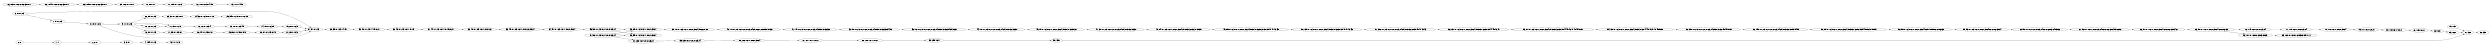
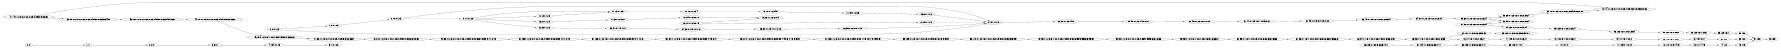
node "23, 31: 0 1 2 3 10 11": label "23, 31: 0 1 2 3 10 11" -> "23, 31: 0 1 1 3 10 11"
node "26, 35: 0 1 2 3 10 11 13": added
edge "40, 71: 0 1 2 3 16 17 20 21 23 24 25 26 27 28 29 30 31 32" -> "41, 74: 0 1 2 3 16 17 20 21 23 24 29 30 31 32 33": reversed
node "47, 83: 0 1 2 3 16 17 20 21 23 24 29 30 31 32 36 37": label "47, 83: 0 1 2 3 16 17 20 21 23 24 29 30 31 32 36 37" -> "47, 83: 0 1 2 3 16 17 20 21 29 24 29 30 31 32 36 37"
edge "19, 26: 0 1 2 3 6 7 8 9" -> "20, 27: 0 1 2 3 6 7 9": reversed
node "74, 112:": added
